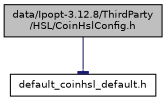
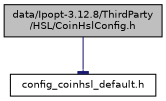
node "default_coinhsl_default.h": label "default_coinhsl_default.h" -> "config_coinhsl_default.h"
